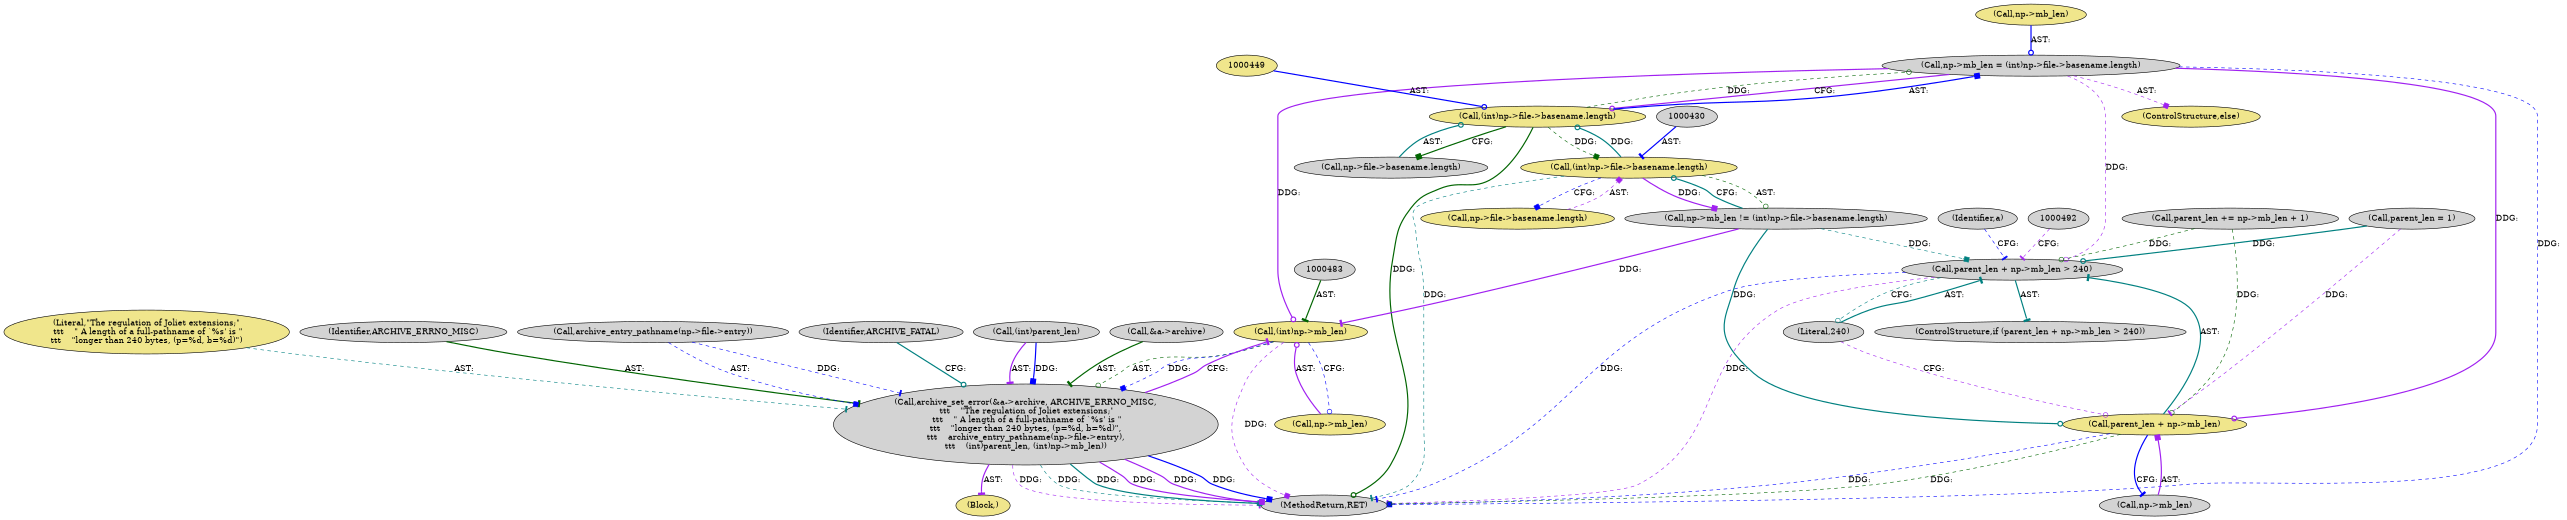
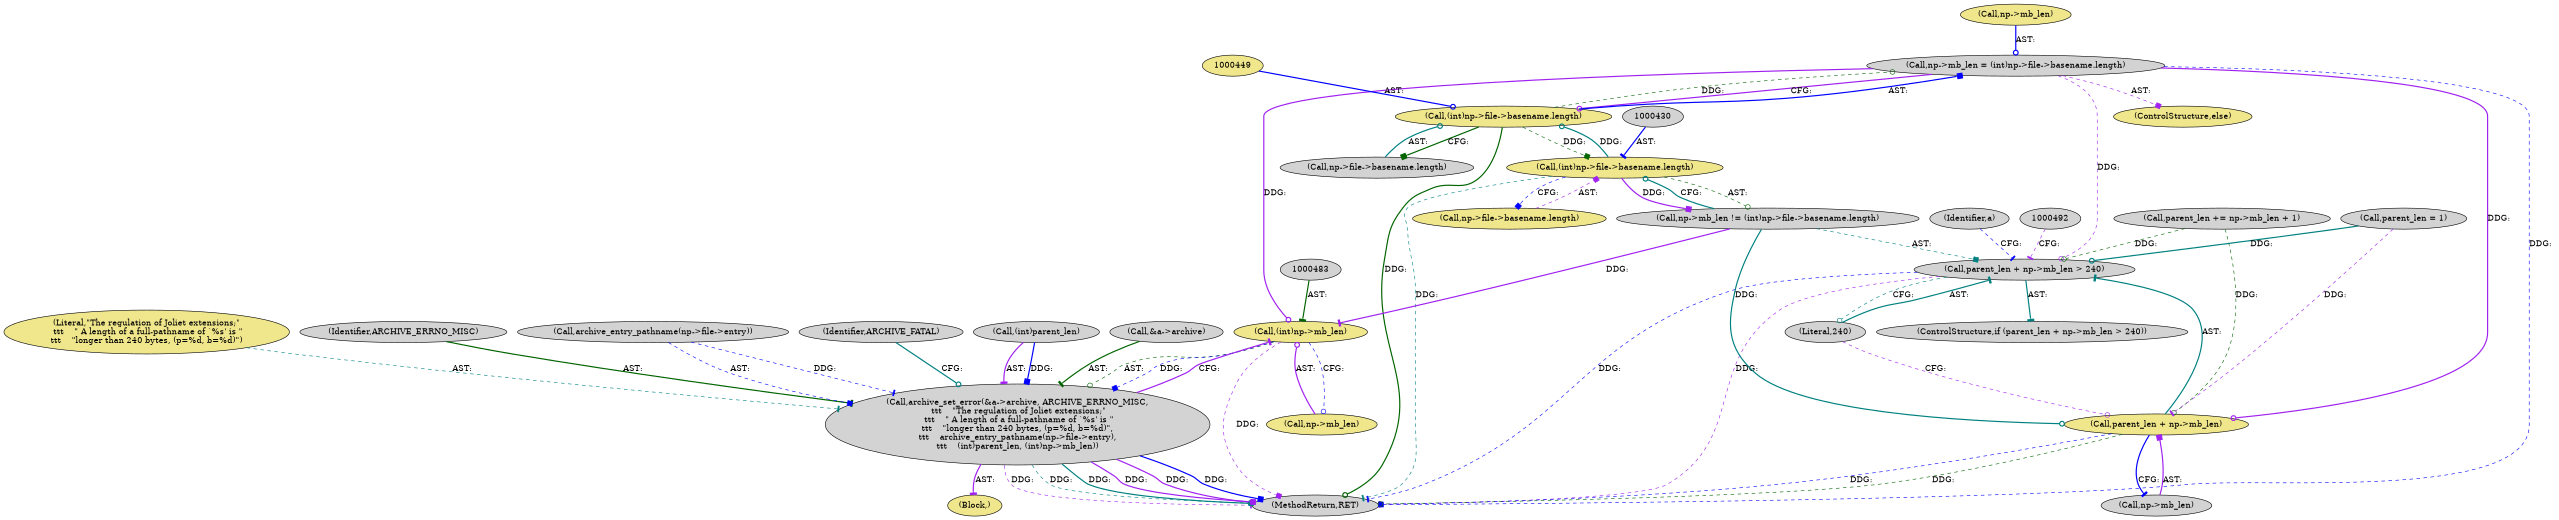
edge "(Call,np->mb_len != (int)np->file->basename.length)" -> "(Call,parent_len + np->mb_len > 240)": label "DDG: " -> "AST: "
